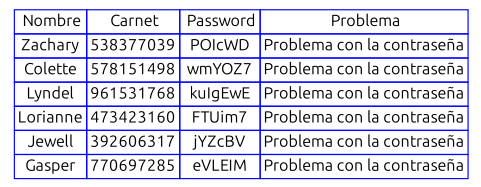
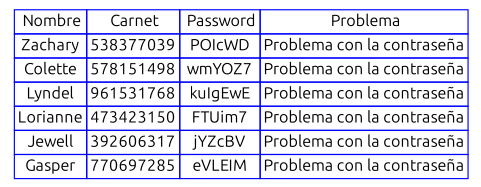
node "Nombre": text "473423160" -> "473423150"
